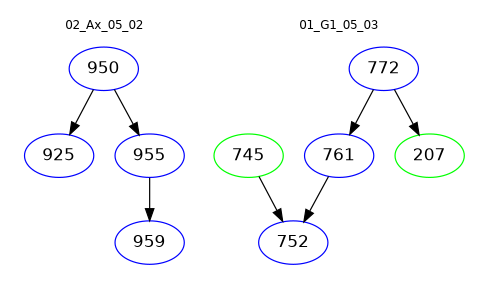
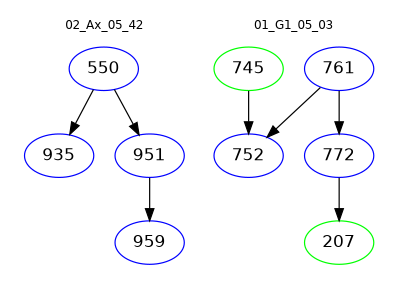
cluster "02_Ax_05_02": label "02_Ax_05_02" -> "02_Ax_05_42"
node "950": label "950" -> "550"
edge "772" -> "761": reversed
node "925": label "925" -> "935"
node "955": label "955" -> "951"
